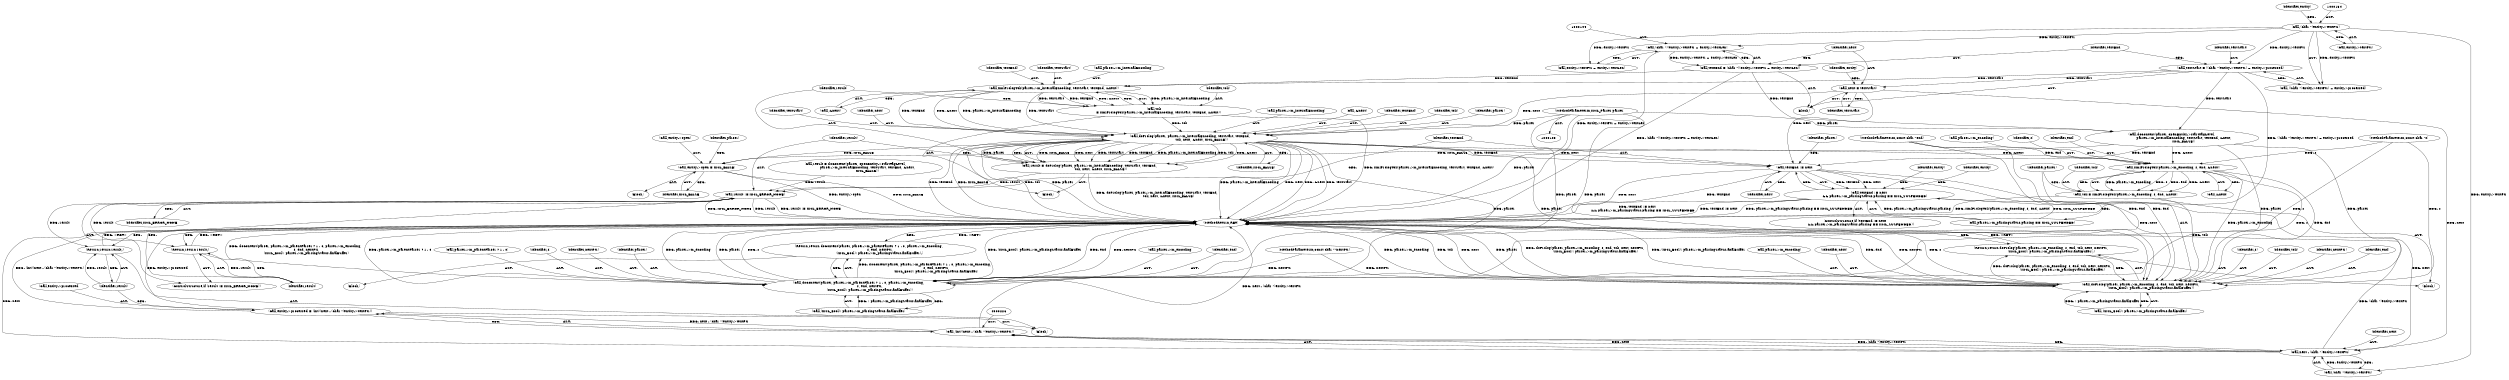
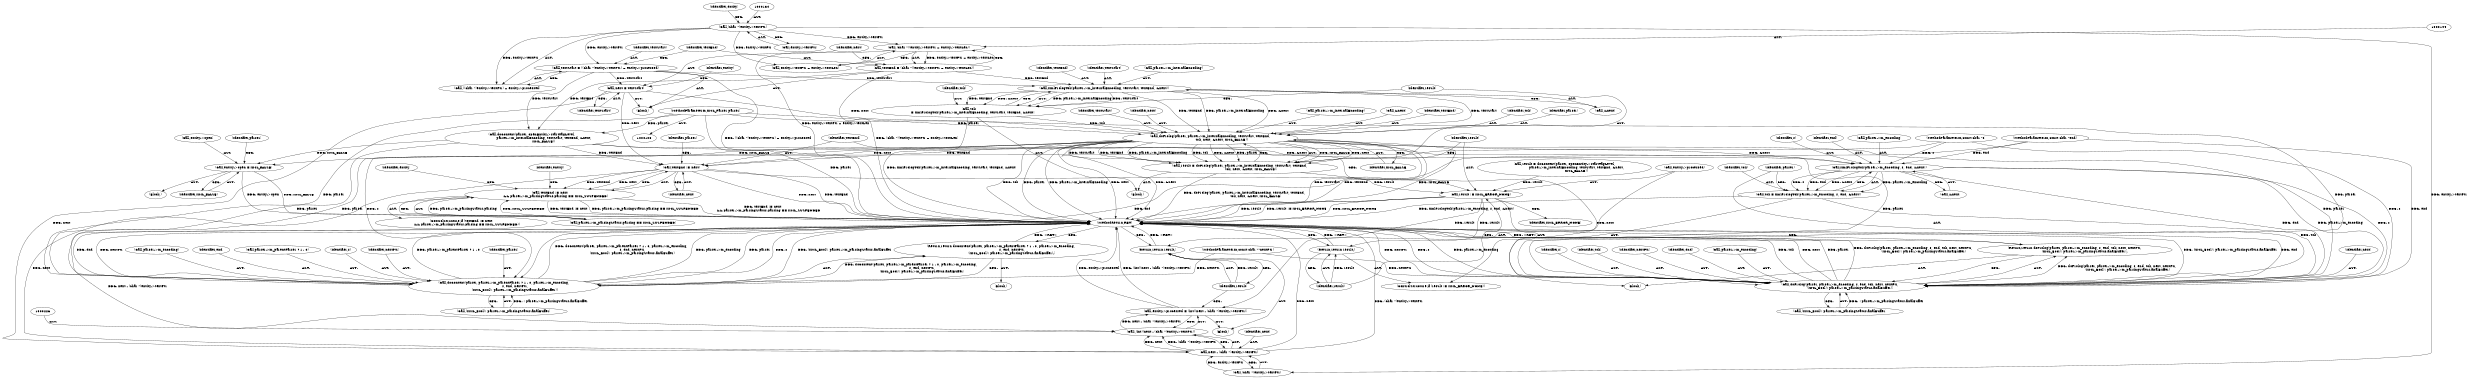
edge "(Identifier,XML_ERROR_NONE)" -> "(Call,result != XML_ERROR_NONE)": now "(Call,entity->processed)" -> "(Call,result != XML_ERROR_NONE)"
edge "(Call,(int)(next - (char *)entity->textPtr))" -> "(MethodReturn,RET)": reversed
node "4000226": label "4000226" -> "1000226"
